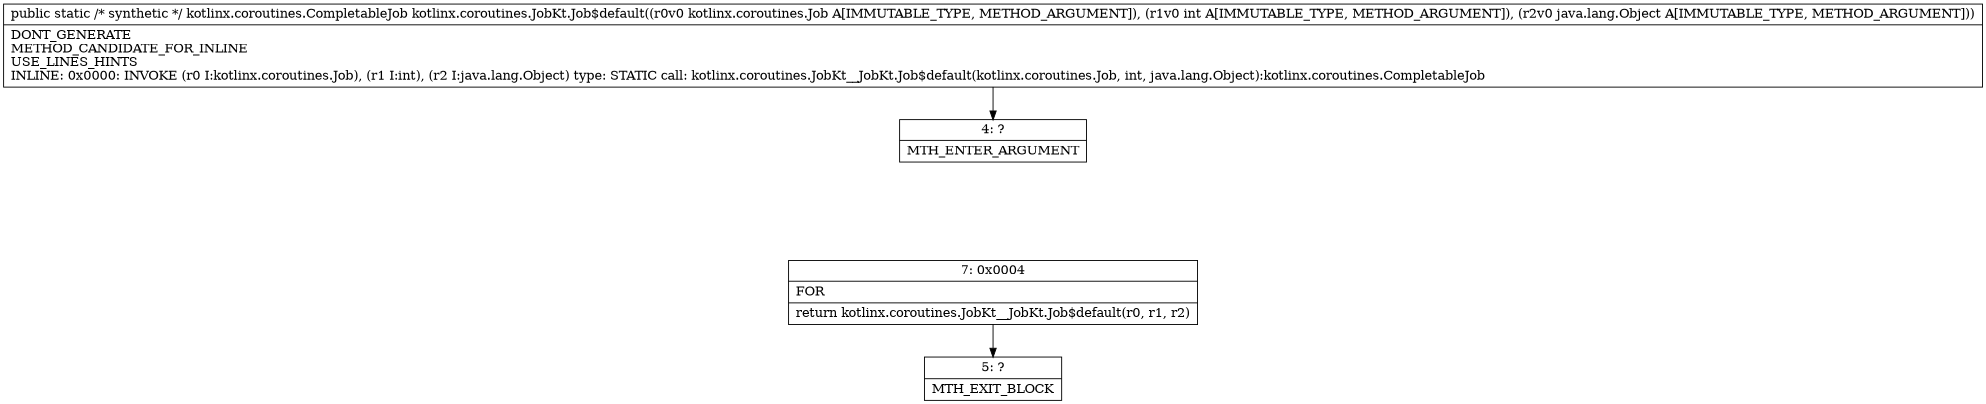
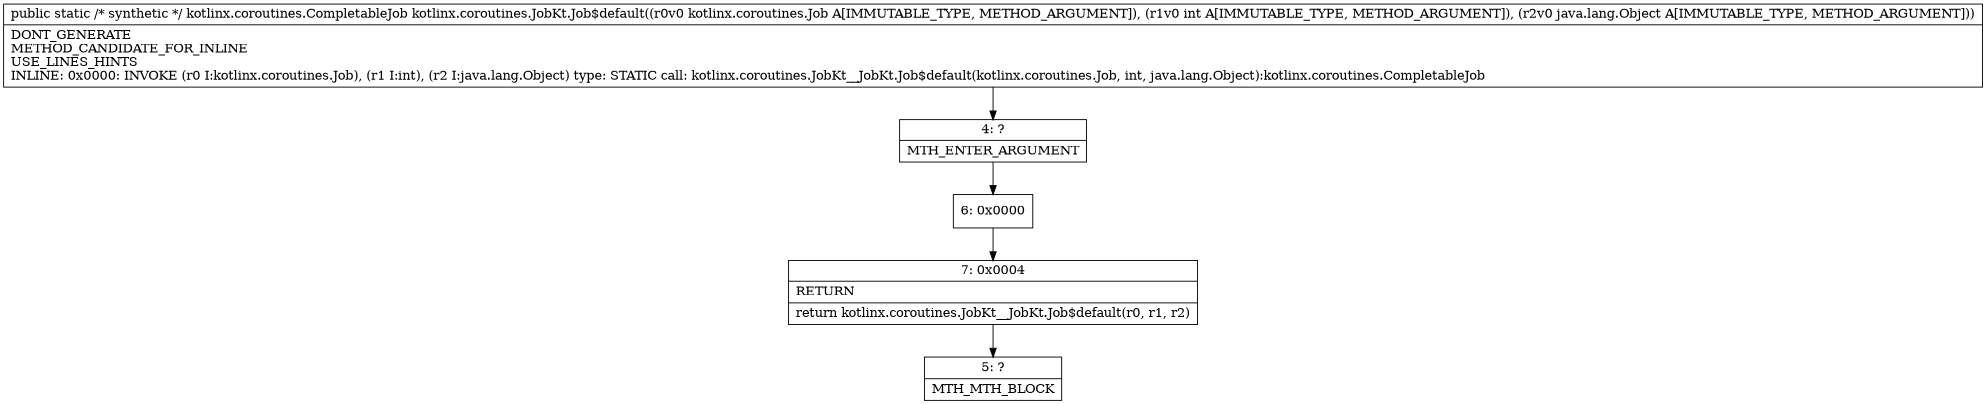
node "6: 0x0000": added
node "7: 0x0004": text "FOR" -> "RETURN"
node "5: ?": text "MTH_EXIT_BLOCK" -> "MTH_MTH_BLOCK"
